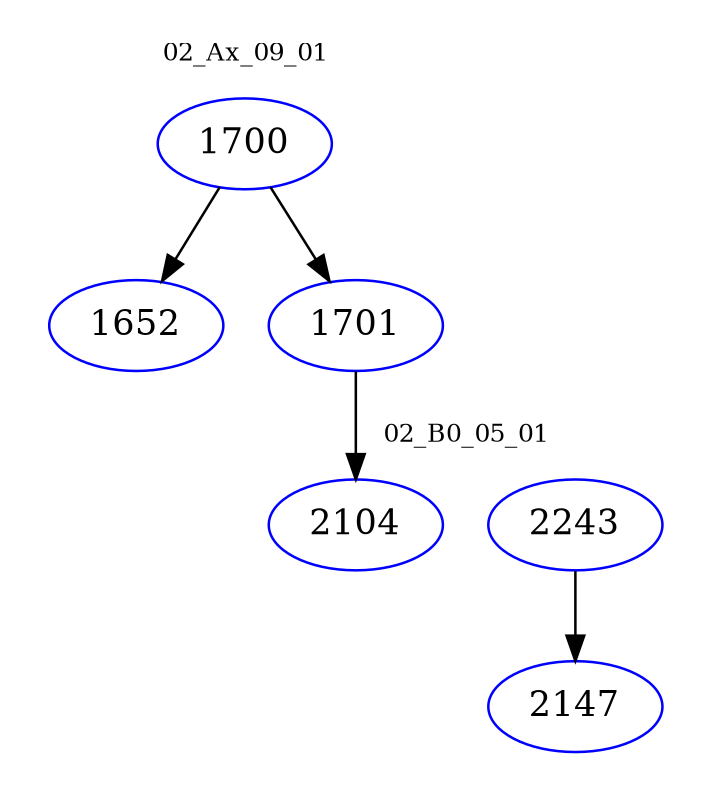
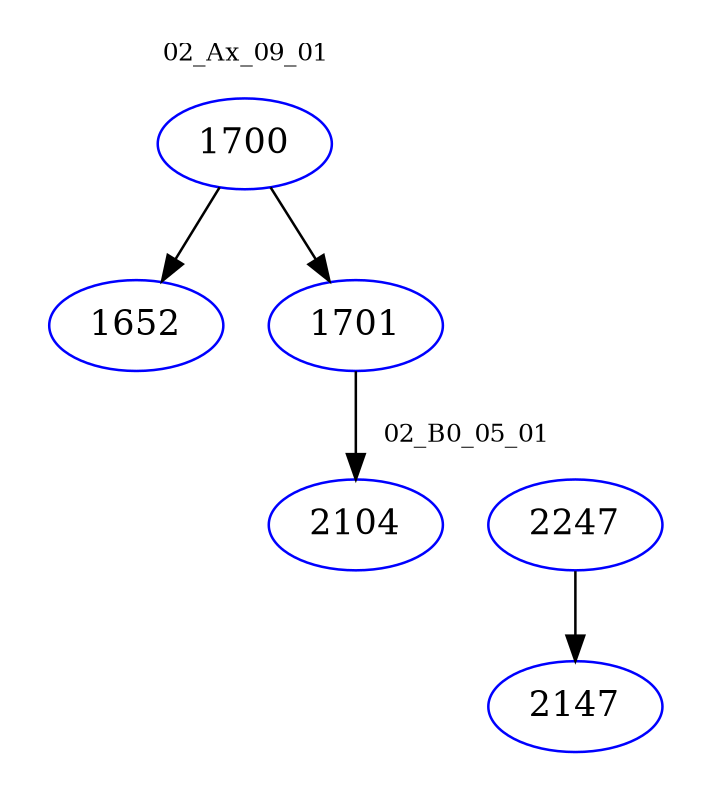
node "2243": label "2243" -> "2247"
